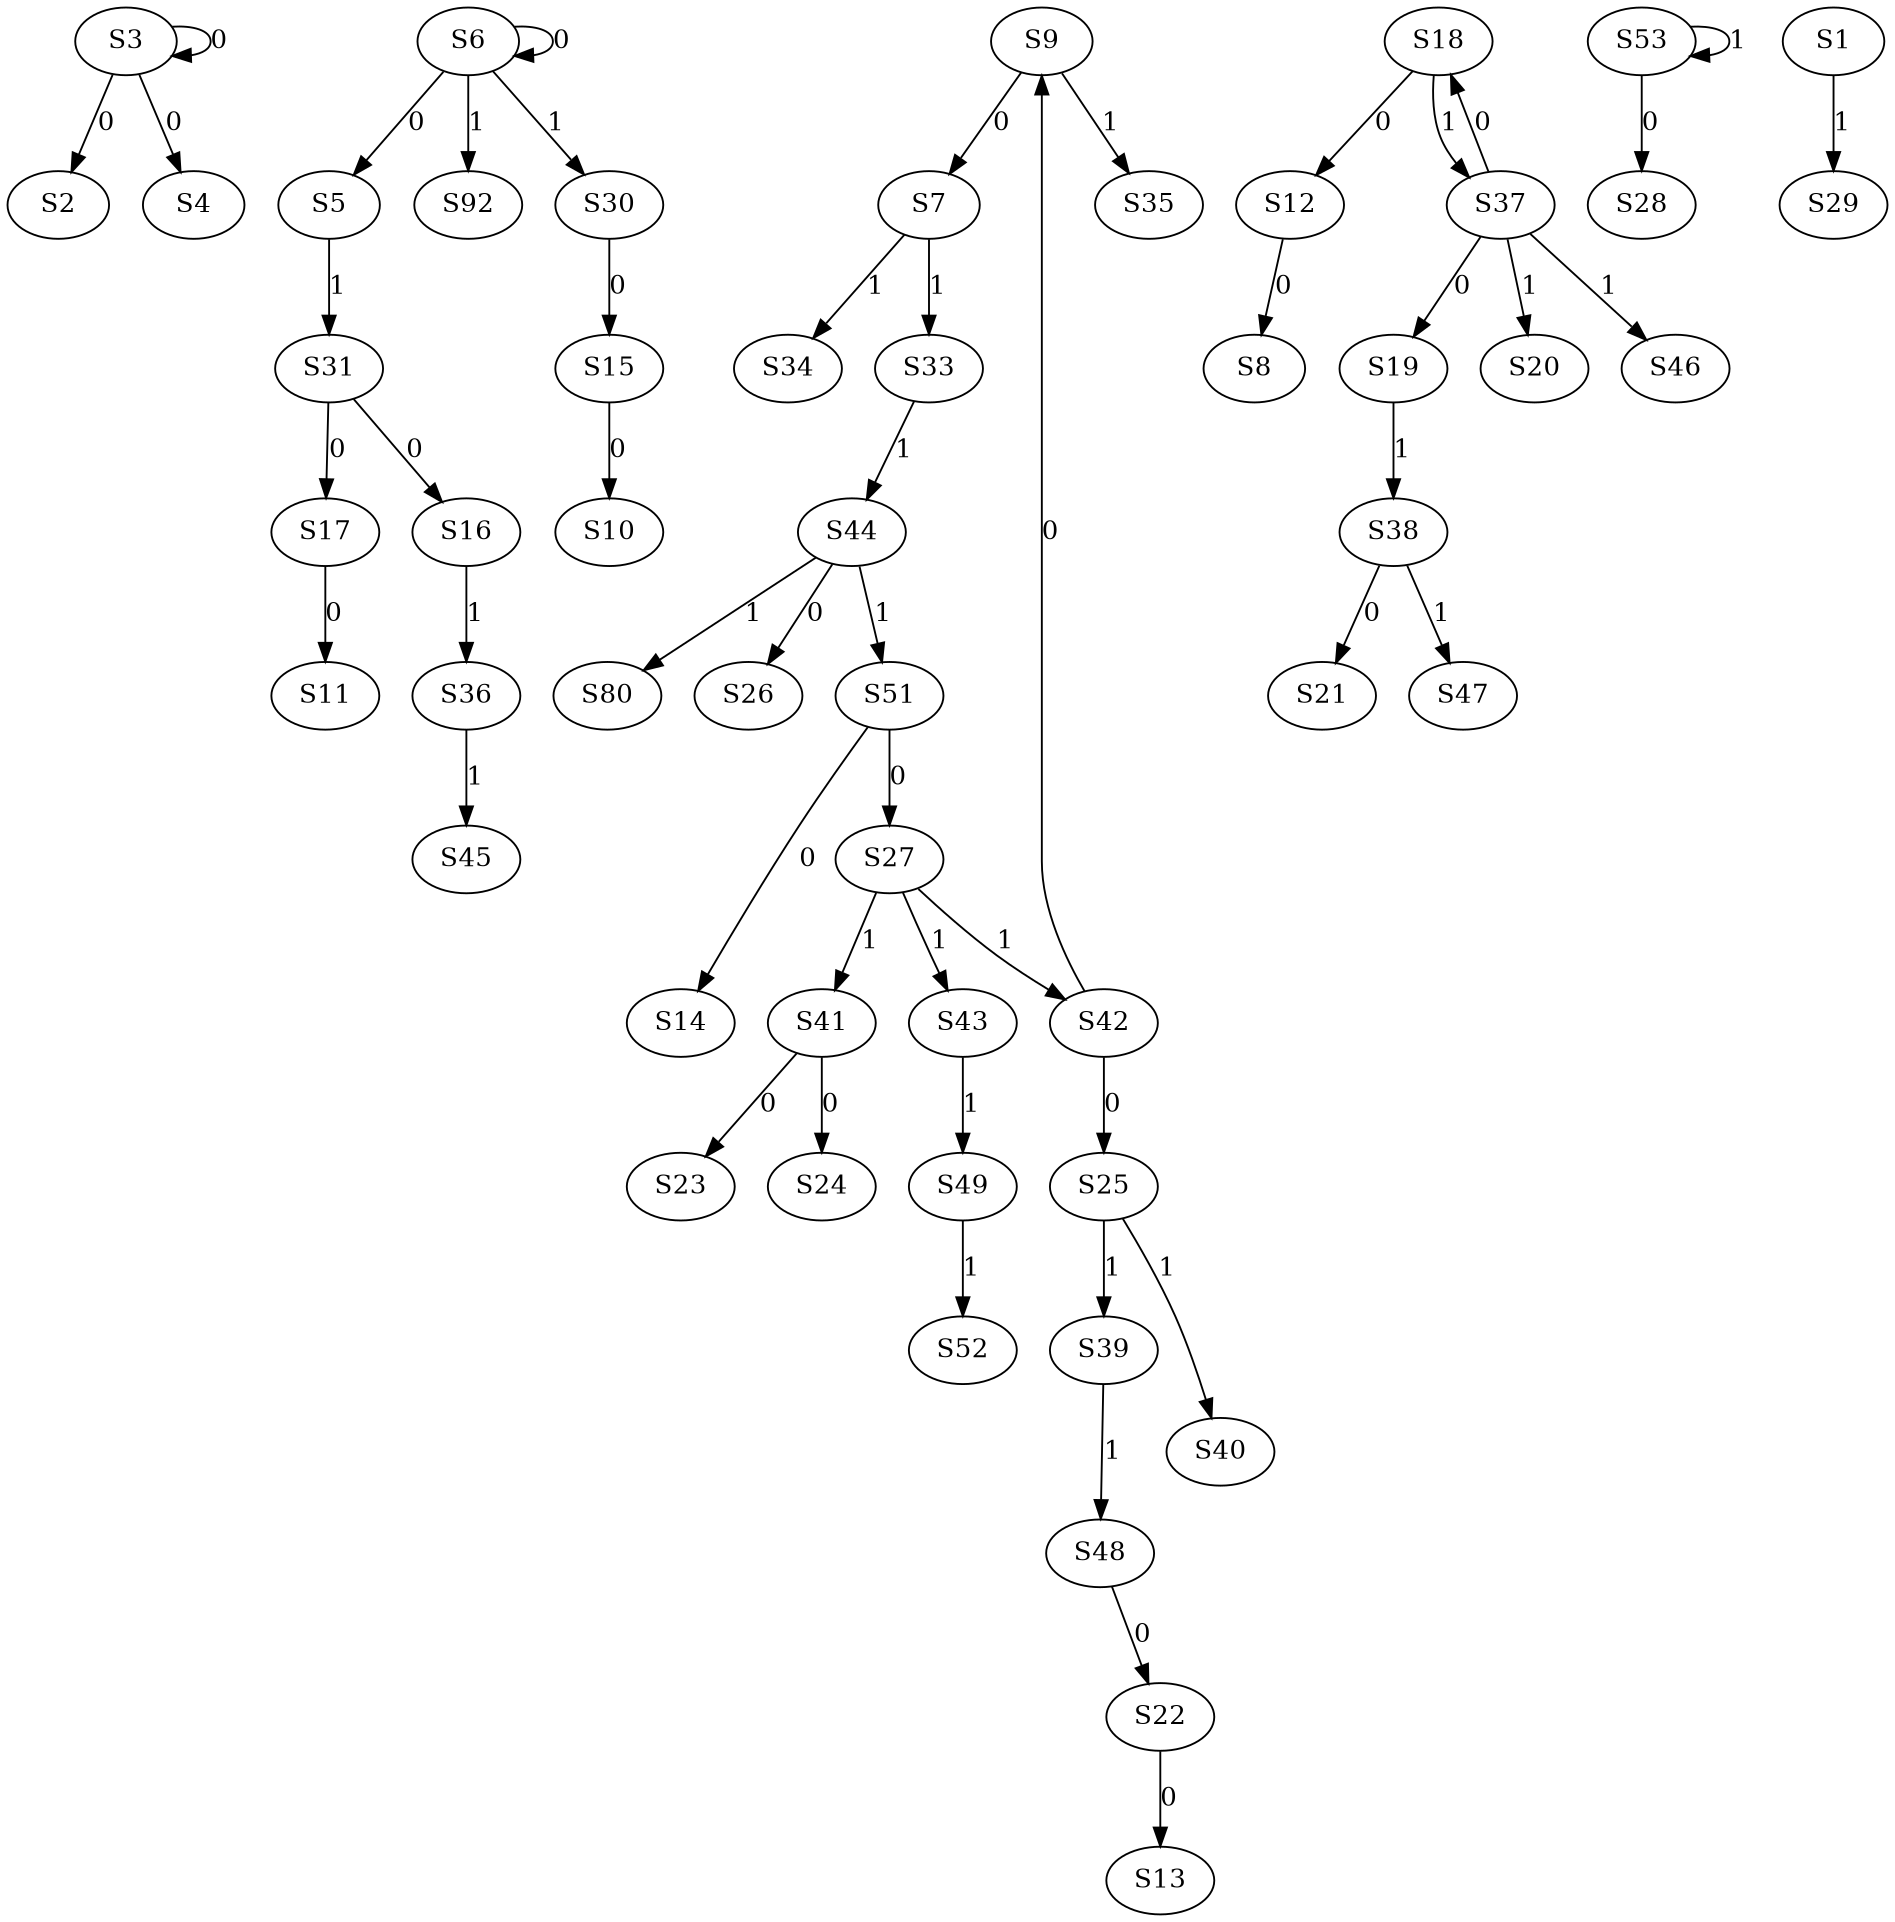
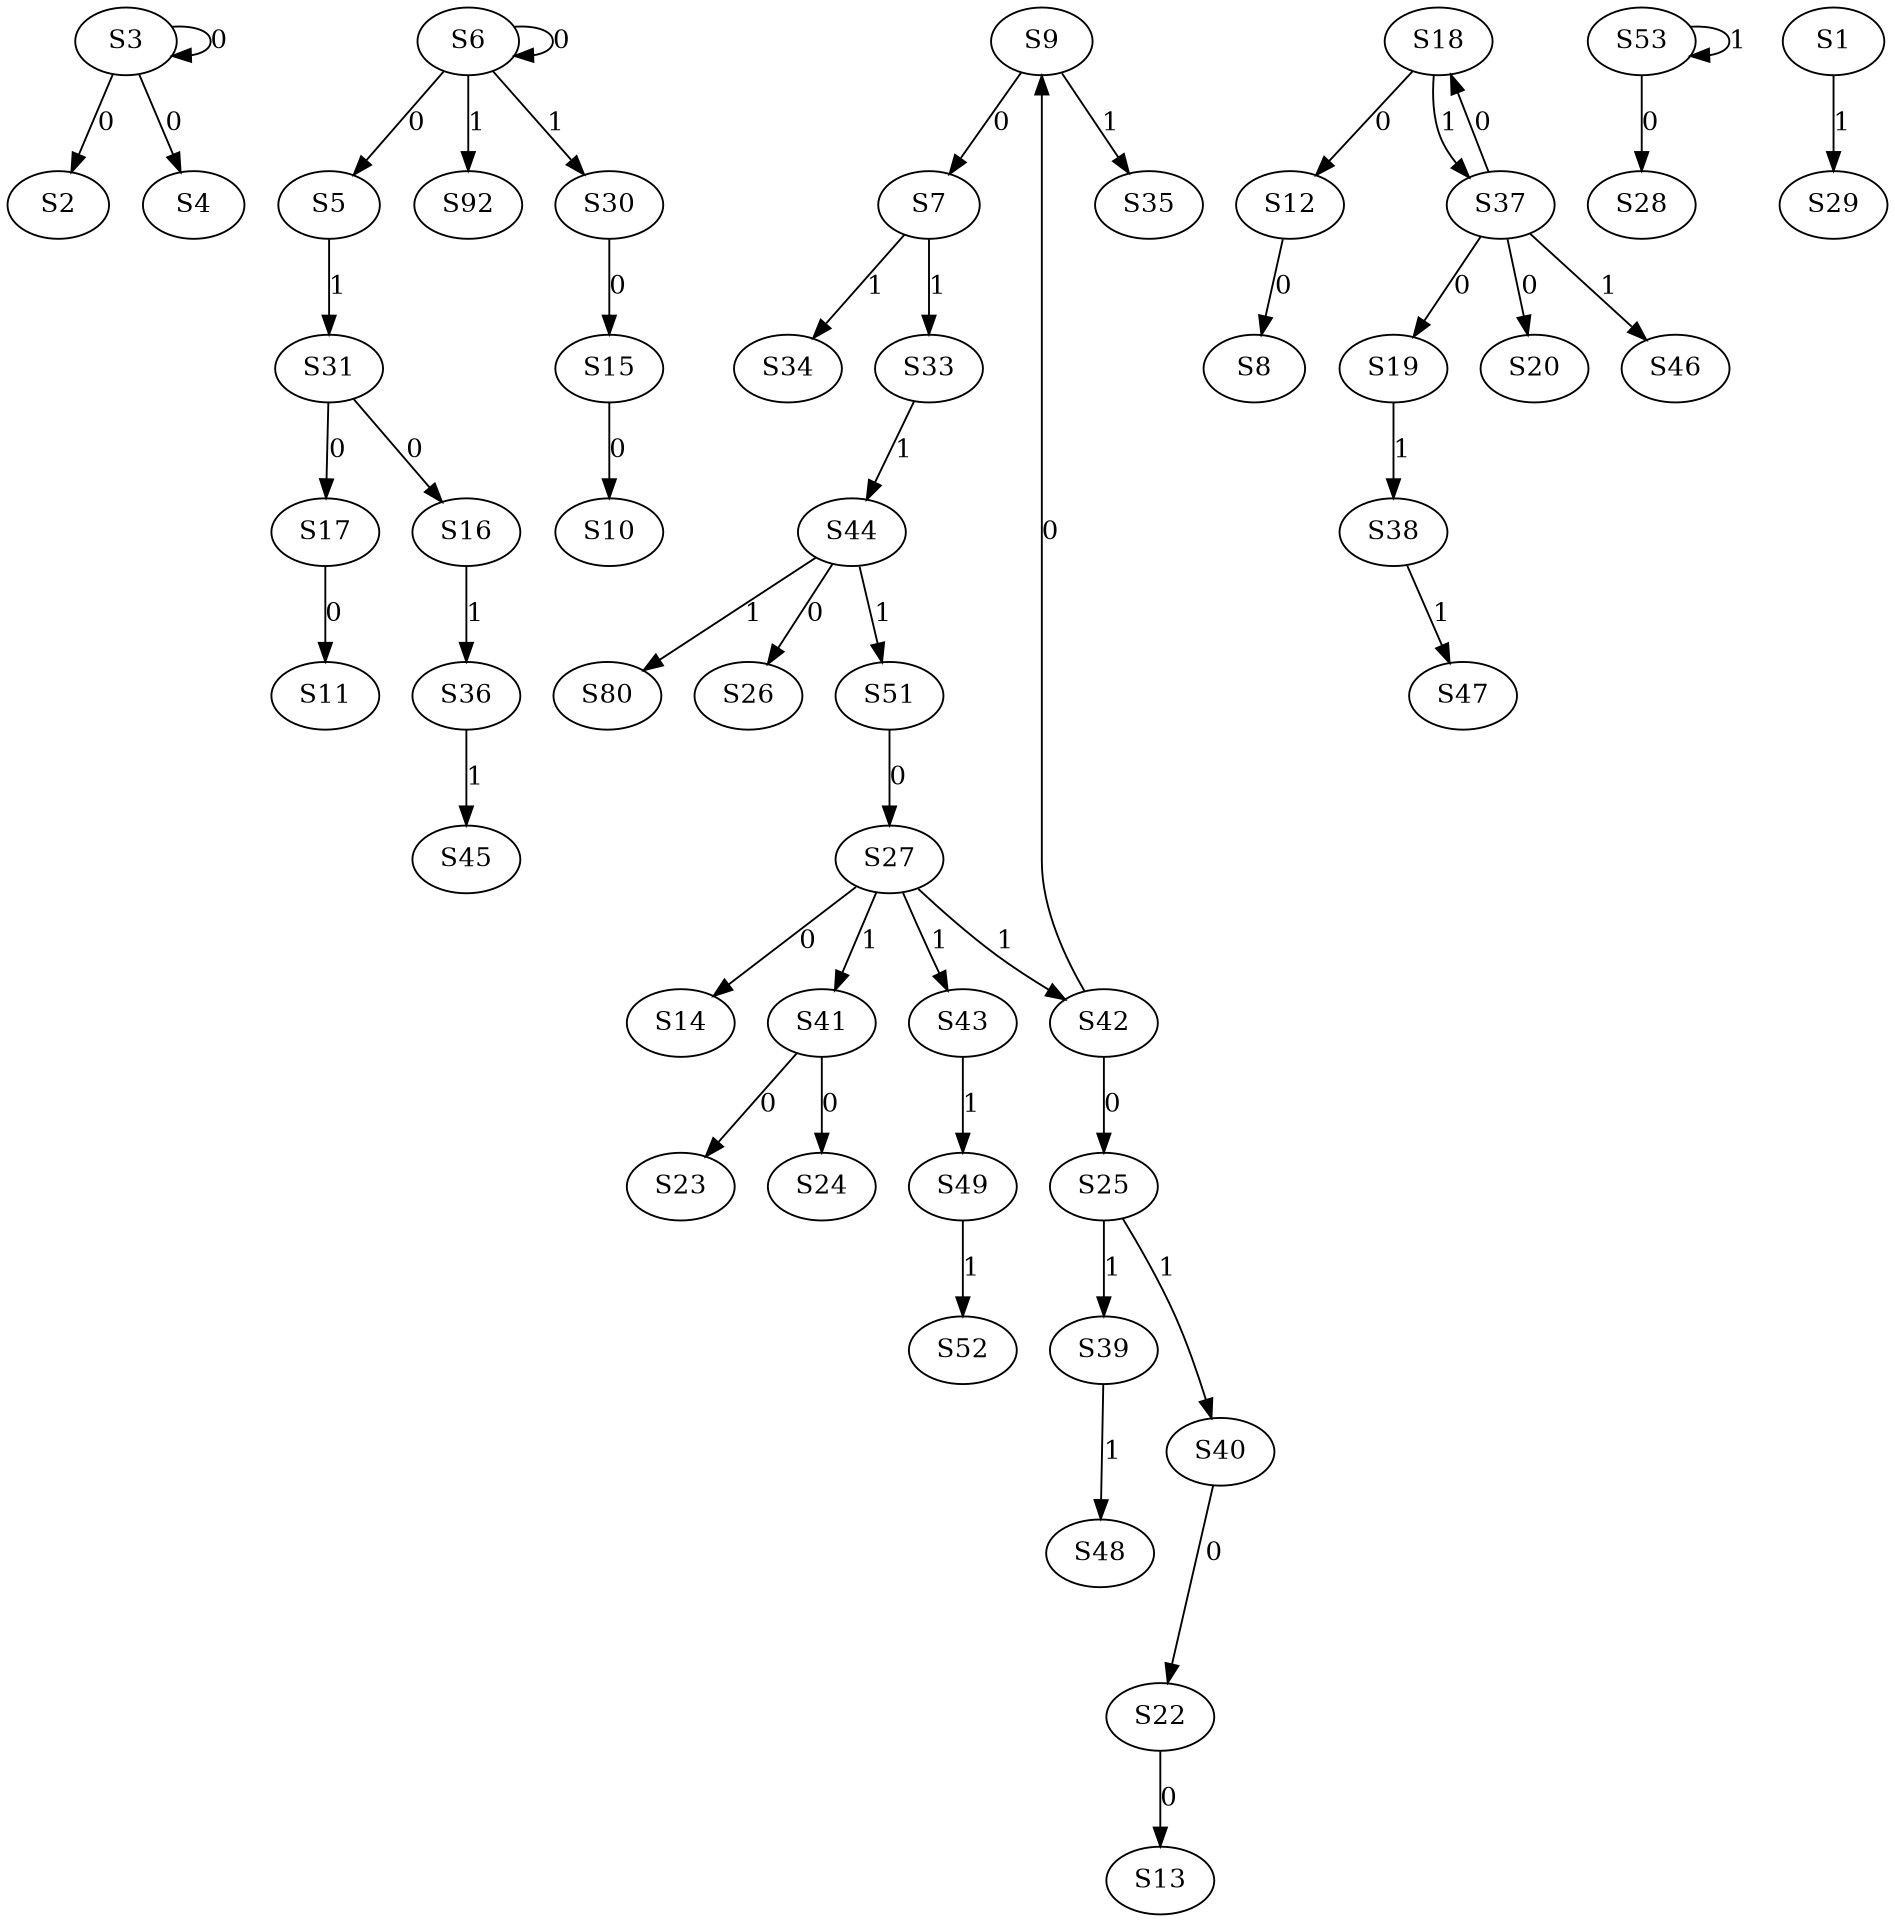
edge "S37" -> "S20": label "1" -> "0"
node "S21": removed
edge "S51" -> "S14": now "S27" -> "S14"
edge "S48" -> "S22": now "S40" -> "S22"
